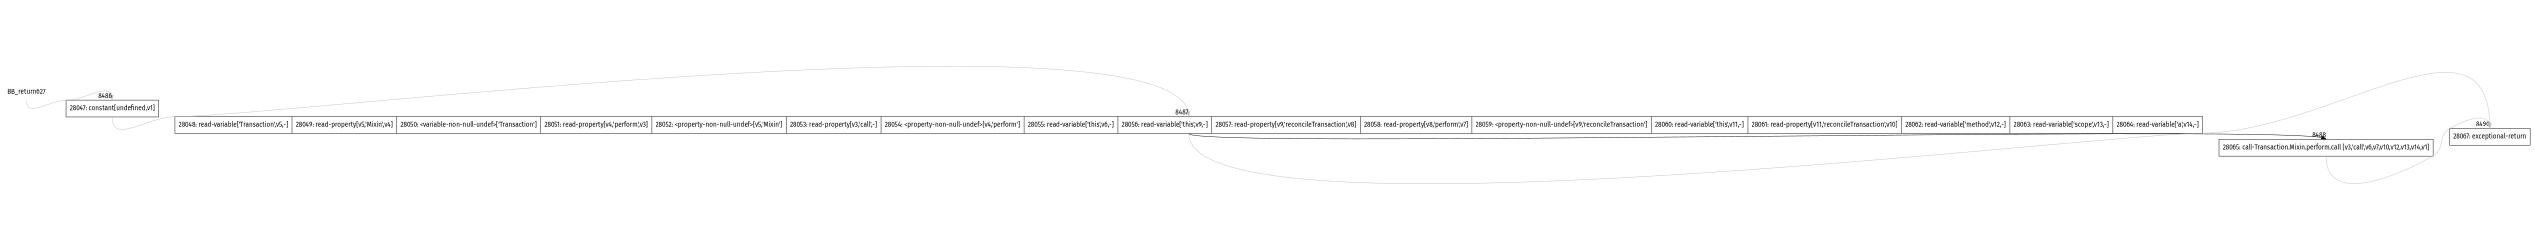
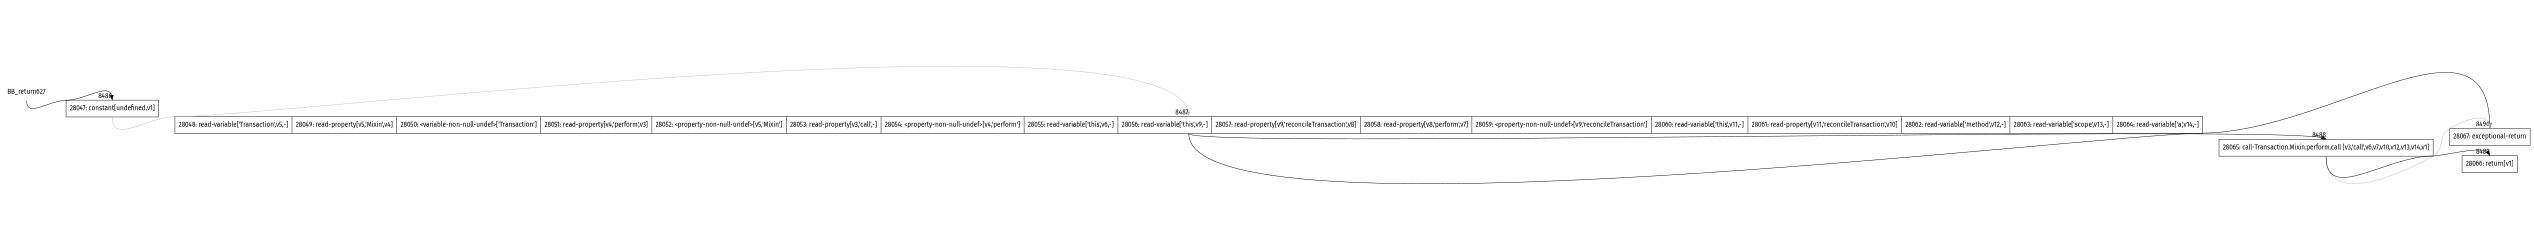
edge "BB_return627" -> "28047: constant[undefined,v1]": color gray -> black
edge "28048: read-variable['Transaction',v5,-]" -> "28067: exceptional-return": color gray -> black
node "28066: return[v1]": added
